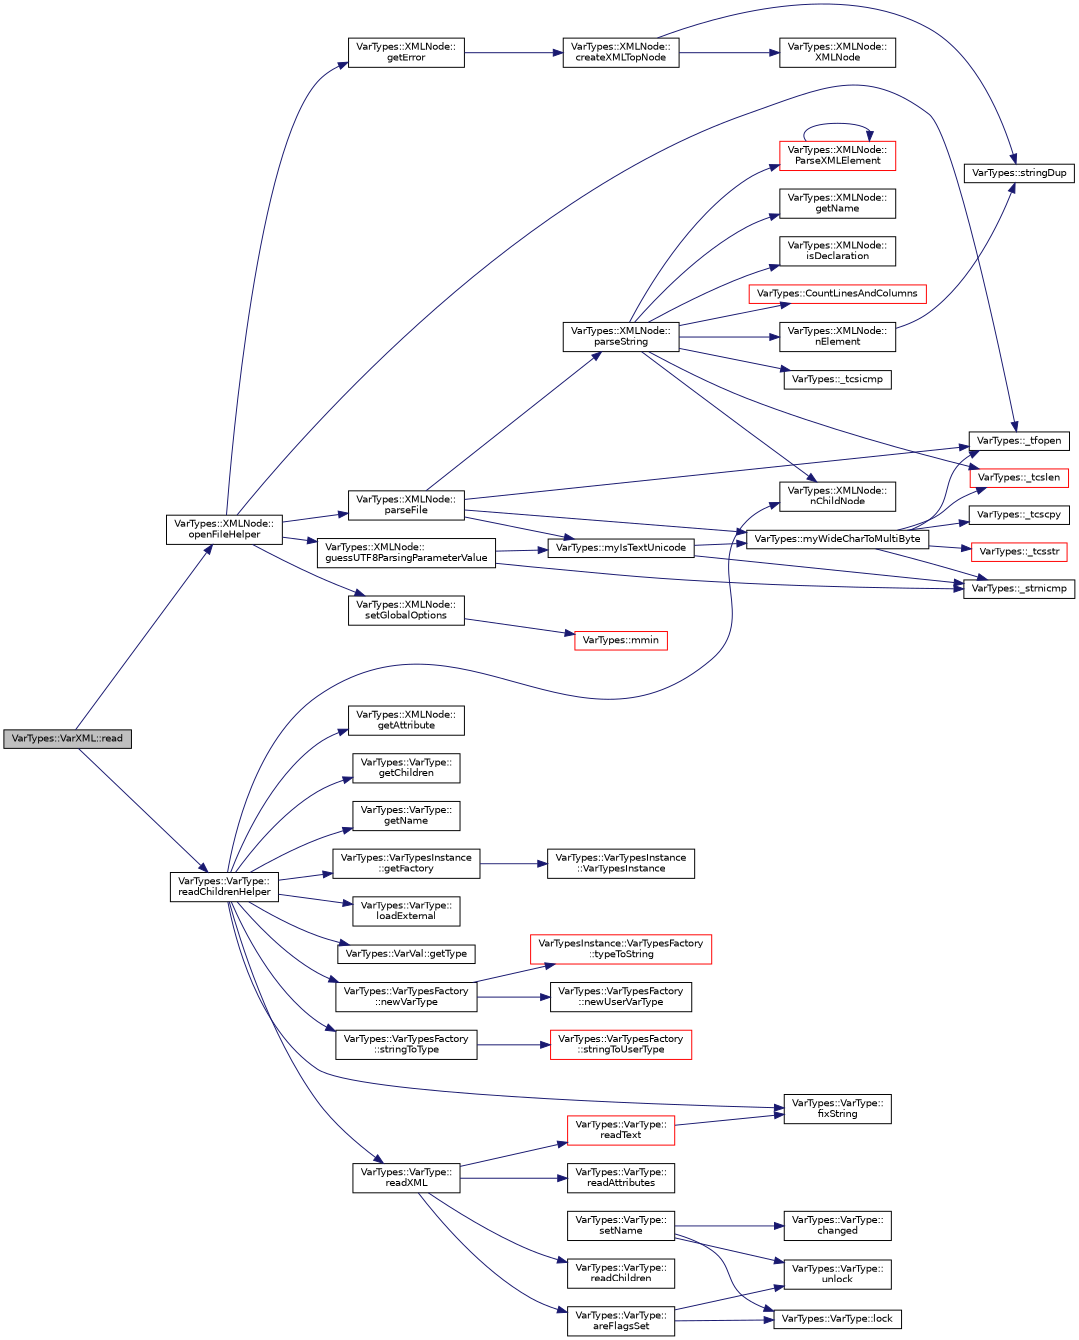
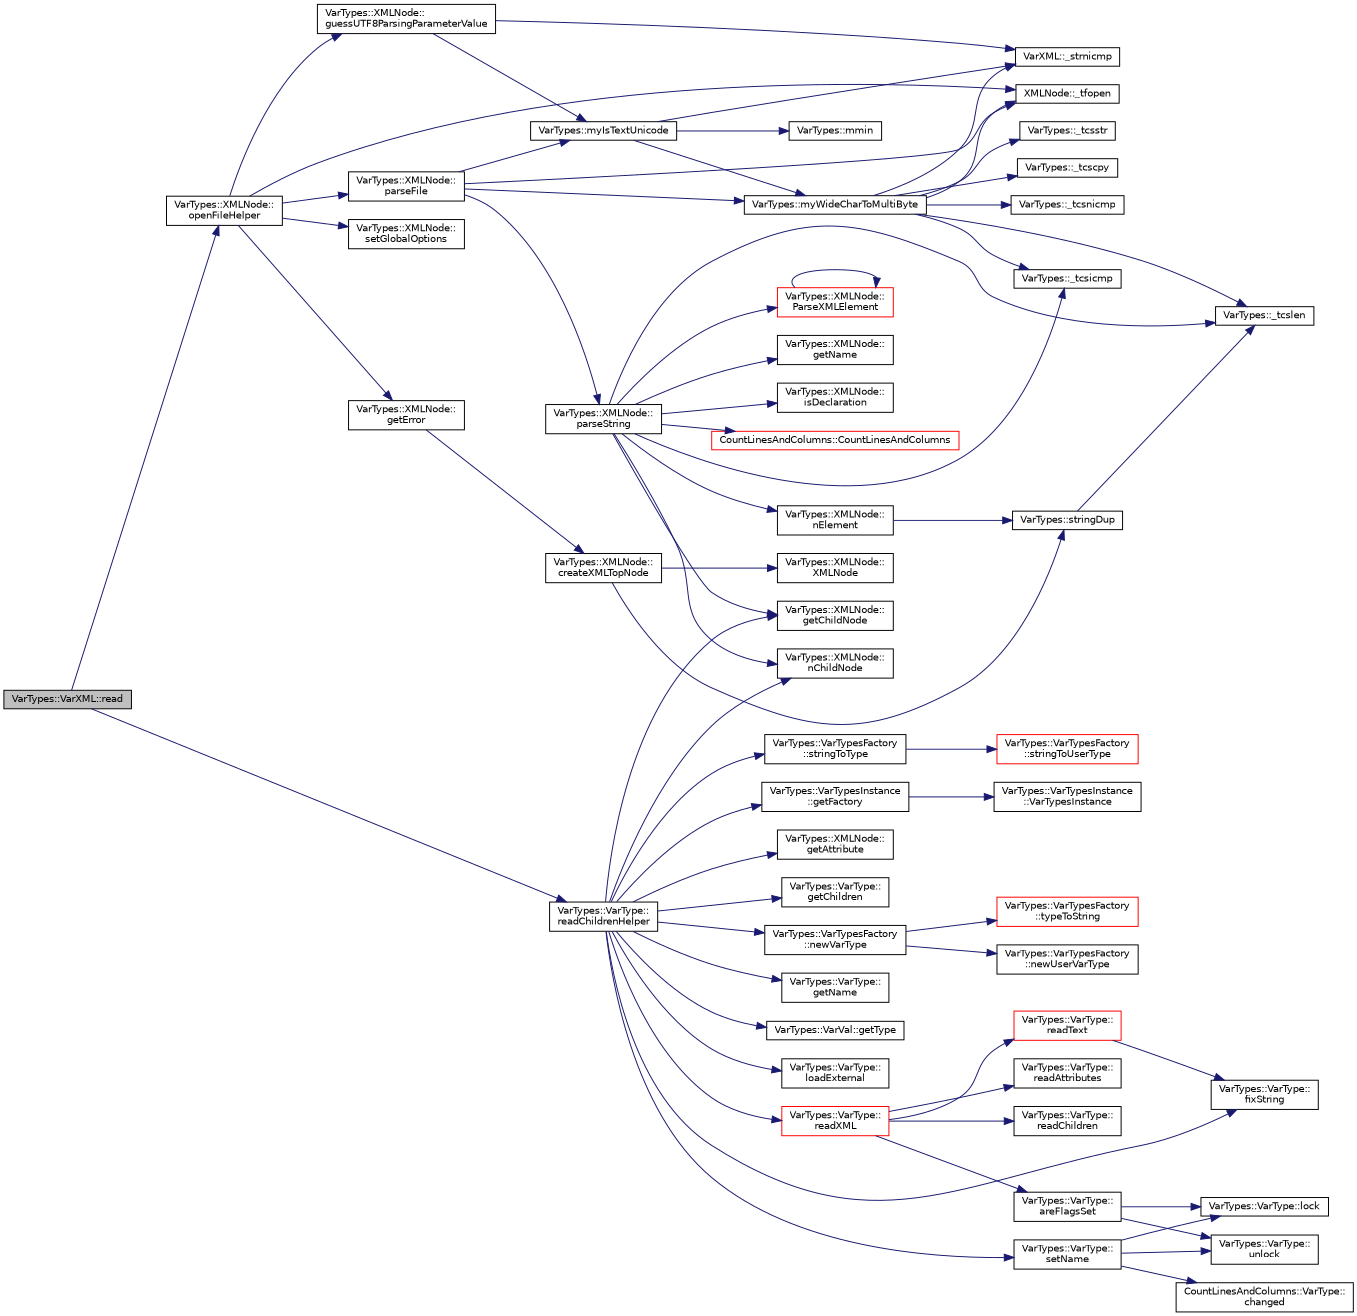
node "VarTypes::_tcsnicmp": added
edge "VarTypes::myWideCharToMultiByte" -> "VarTypes::_tcsicmp": added
node "VarTypes::CountLinesAndColumns": label "VarTypes::CountLinesAndColumns" -> "CountLinesAndColumns::CountLinesAndColumns"
edge "VarTypes::stringDup" -> "VarTypes::_tcslen": added
node "VarTypes::_tfopen": label "VarTypes::_tfopen" -> "XMLNode::_tfopen"
node "VarTypes::_tcslen": color red -> black
node "VarTypes::_tcsstr": color red -> black
node "VarTypes::_strnicmp": label "VarTypes::_strnicmp" -> "VarXML::_strnicmp"
node "VarTypes::XMLNode:: getChildNode": added
edge "VarTypes::XMLNode:: setGlobalOptions" -> "VarTypes::mmin": now "VarTypes::myIsTextUnicode" -> "VarTypes::mmin"
node "VarTypes::mmin": color red -> black
node "VarTypesInstance::VarTypesFactory ::typeToString": label "VarTypesInstance::VarTypesFactory ::typeToString" -> "VarTypes::VarTypesFactory ::typeToString"
node "VarTypes::VarType:: readXML": color black -> red
edge "VarTypes::VarType:: readChildrenHelper" -> "VarTypes::VarType:: setName": added
node "VarTypes::VarType:: changed": label "VarTypes::VarType:: changed" -> "CountLinesAndColumns::VarType:: changed"
